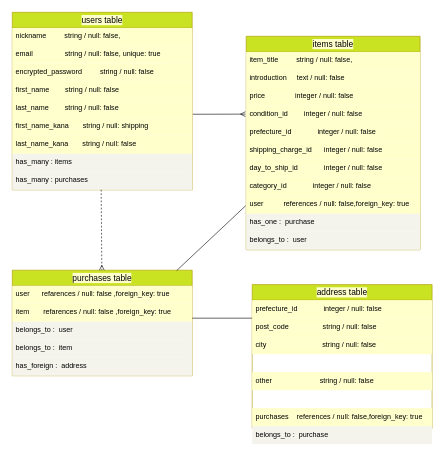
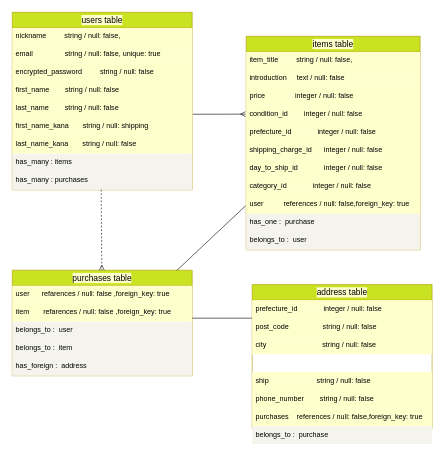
node "other string / null: false": label "other string / null: false" -> "ship string / null: false"
node "phone_number string / null: false": added
